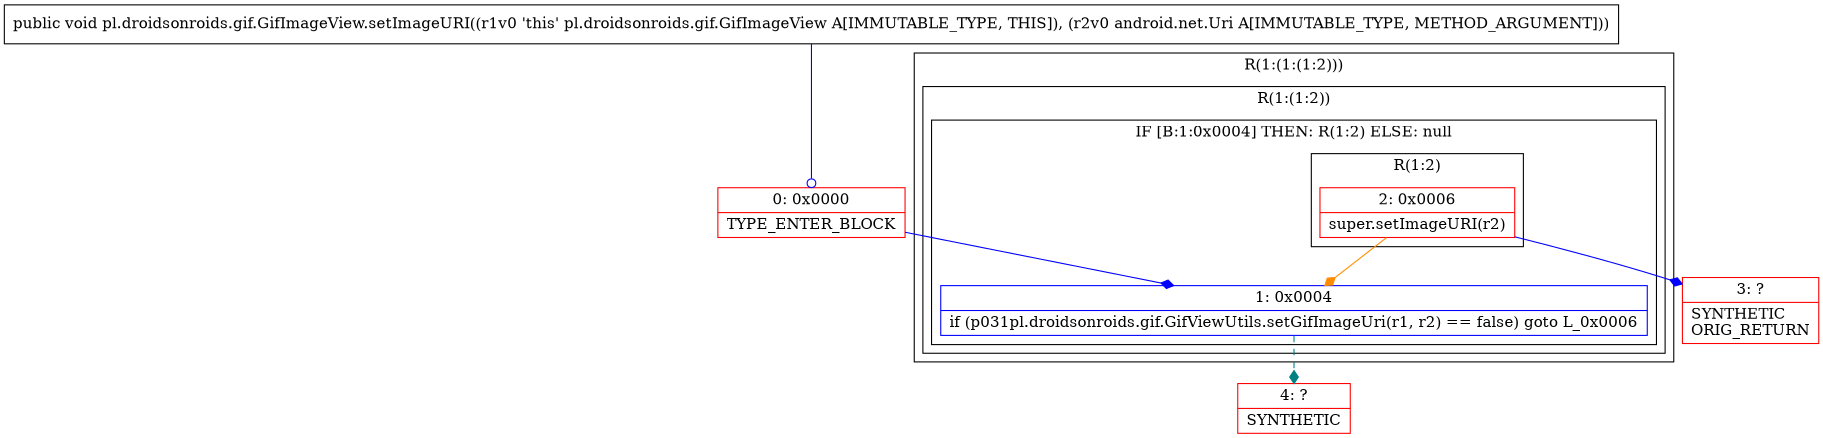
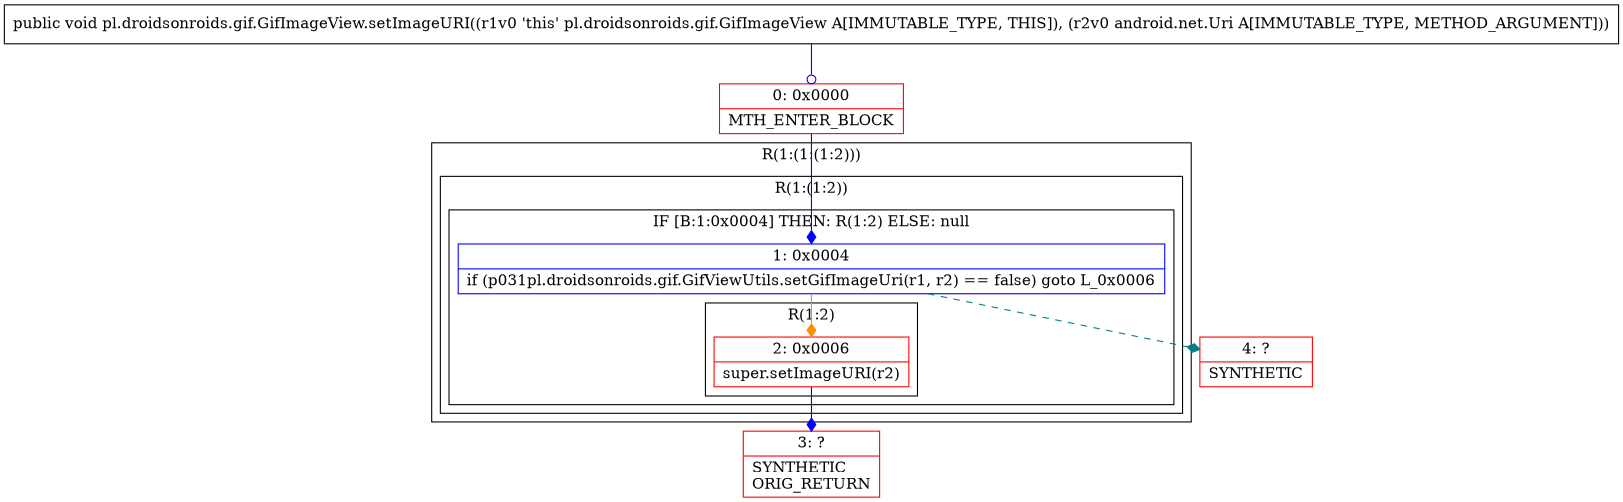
node "0: 0x0000": text "TYPE_ENTER_BLOCK" -> "MTH_ENTER_BLOCK"
edge "2: 0x0006" -> "1: 0x0004": reversed
